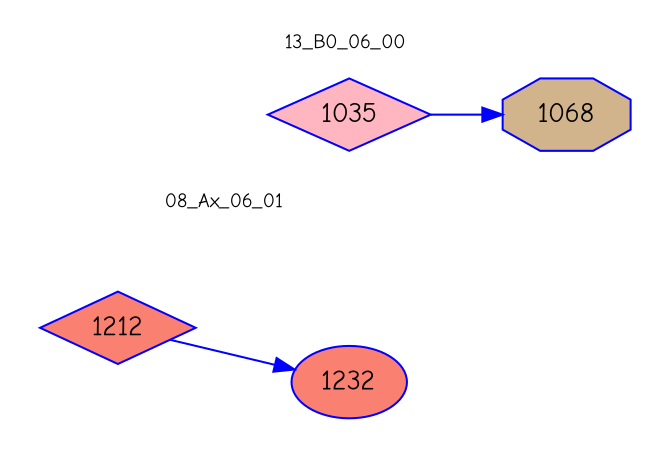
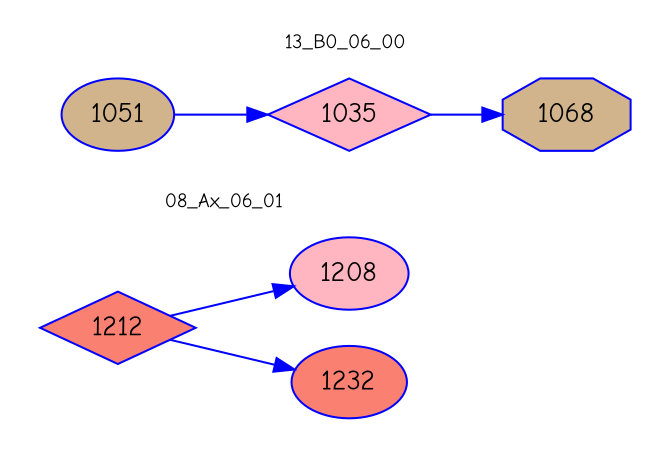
node "1051": added
node "1208": added
